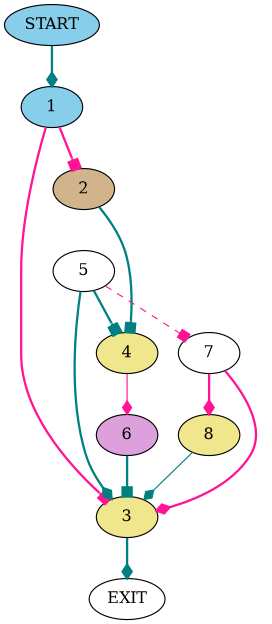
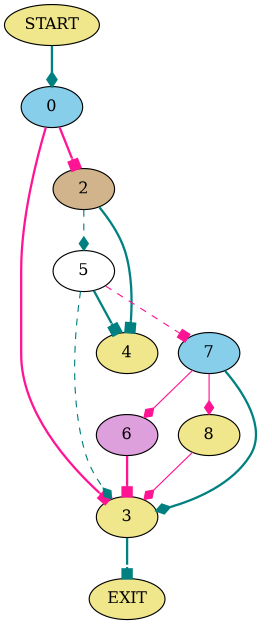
node "START": fillcolor skyblue -> khaki
node "1": label "1" -> "0"
edge "2" -> "5": added
node "7": fillcolor white -> skyblue
edge "4" -> "6": now "7" -> "6"
edge "7" -> "8": style bold -> solid
edge "5" -> "3": style bold -> dashed
edge "7" -> "3": color deeppink -> teal
edge "6" -> "3": color teal -> deeppink
edge "8" -> "3": color teal -> deeppink
edge "3" -> "EXIT": arrowhead diamond -> box
node "EXIT": fillcolor white -> khaki
